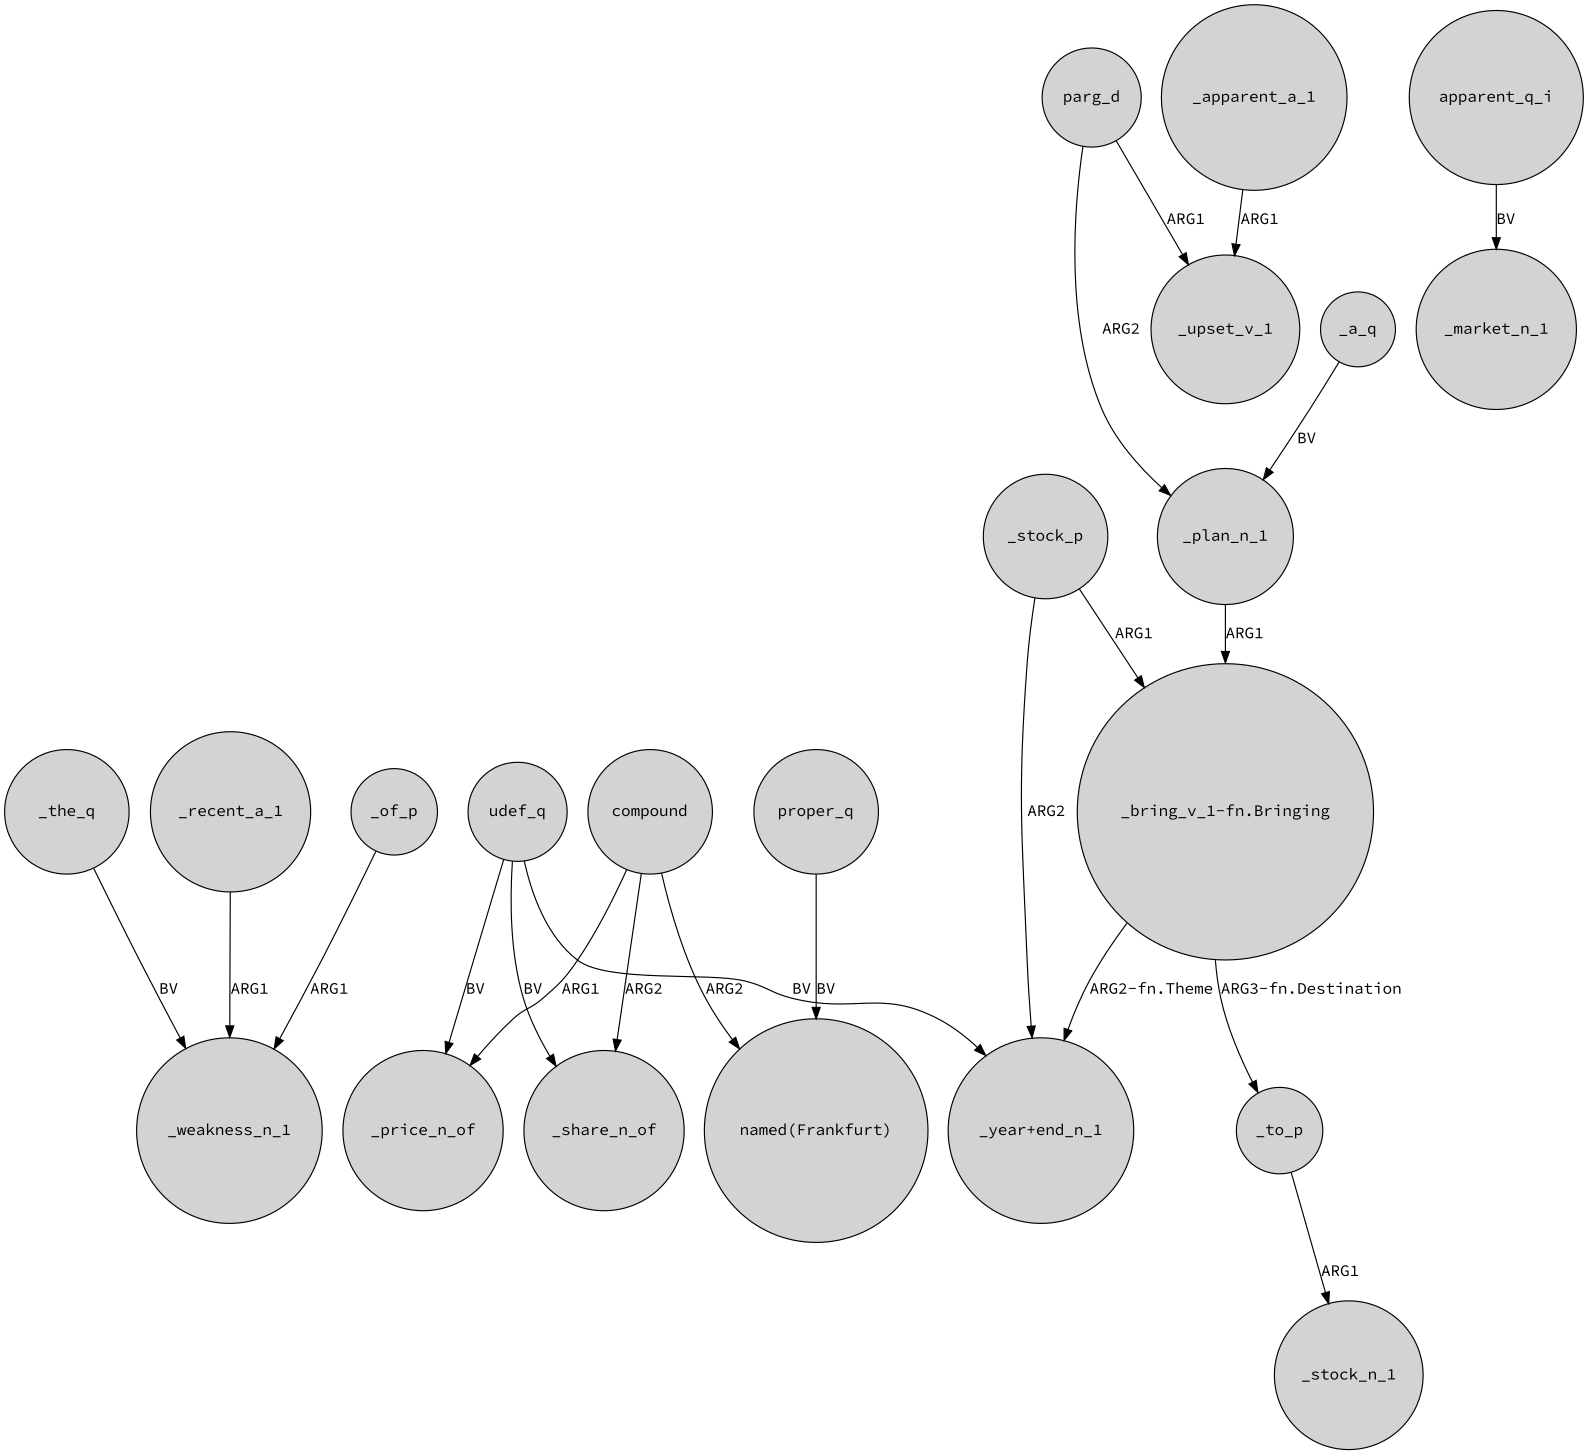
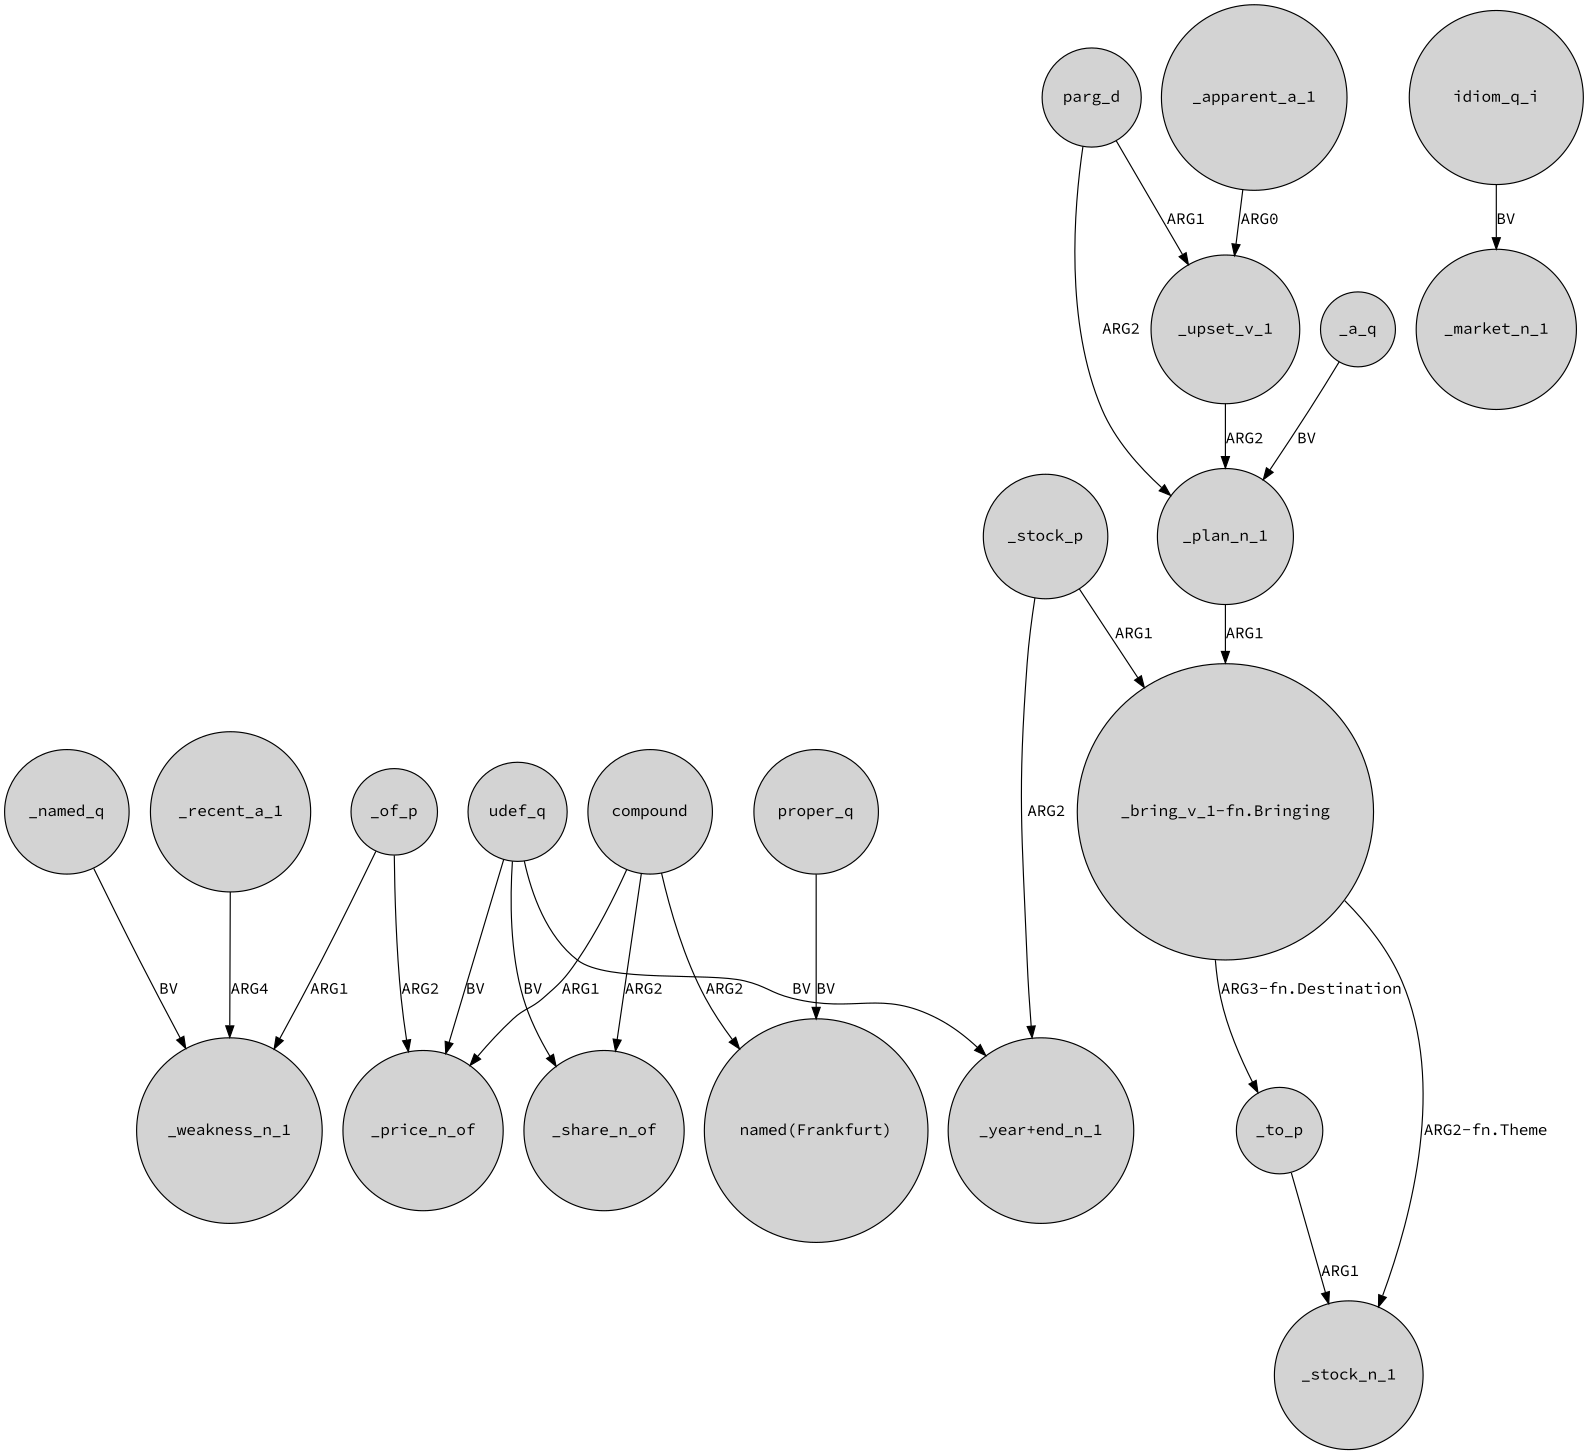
node "apparent_q_i": label "apparent_q_i" -> "idiom_q_i"
edge "_apparent_a_1" -> "_upset_v_1": label "ARG1" -> "ARG0"
edge "_upset_v_1" -> "_plan_n_1": added, label "ARG2"
node "_the_q": label "_the_q" -> "_named_q"
edge "_of_p" -> "_price_n_of": added, label "ARG2"
edge "_bring_v_1-fn.Bringing" -> "_year+end_n_1": now "_bring_v_1-fn.Bringing" -> "_stock_n_1"
edge "_recent_a_1" -> "_weakness_n_1": label "ARG1" -> "ARG4"
